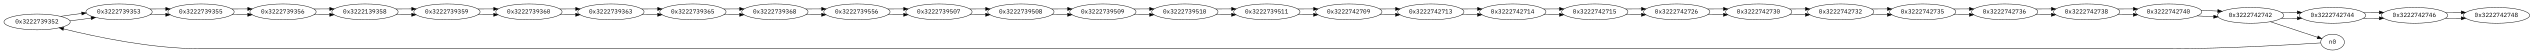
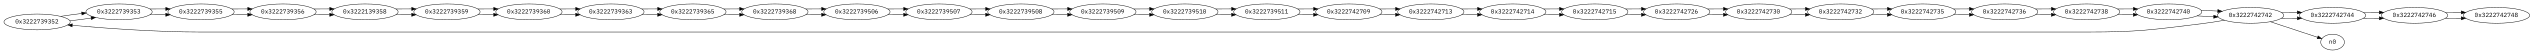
node "0x3222739556": label "0x3222739556" -> "0x3222739506"
edge "n0" -> "0x3222739352": now "0x3222742742" -> "0x3222739352"
